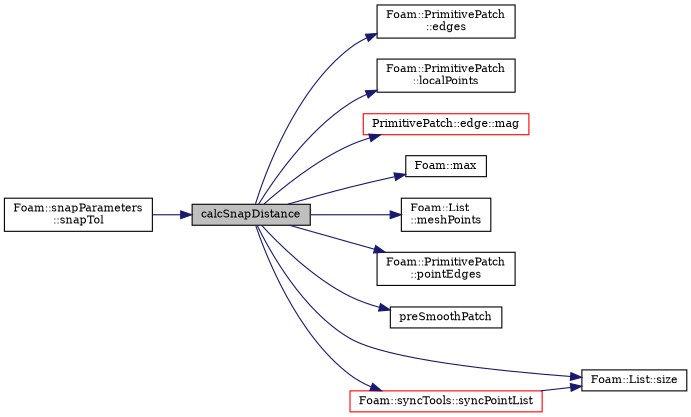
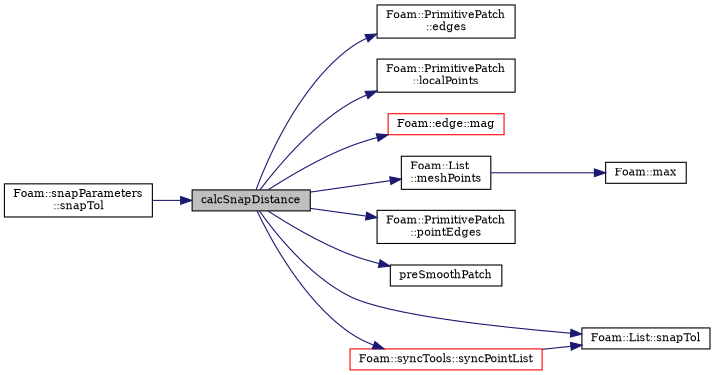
node "PrimitivePatch::edge::mag": label "PrimitivePatch::edge::mag" -> "Foam::edge::mag"
edge "calcSnapDistance" -> "Foam::max": now "Foam::List ::meshPoints" -> "Foam::max"
node "Foam::List::size": label "Foam::List::size" -> "Foam::List::snapTol"
